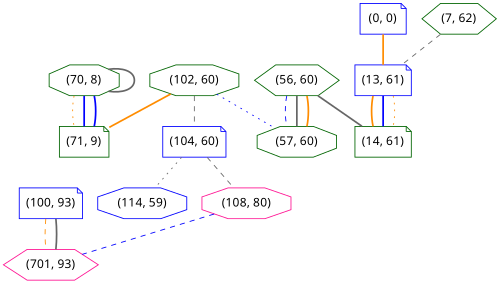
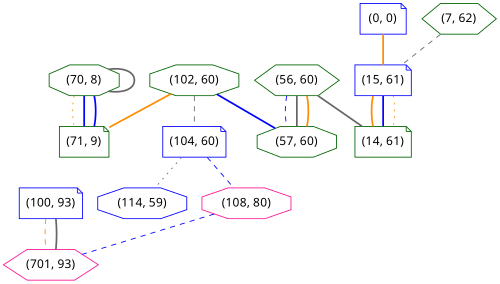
node "(13, 61)": label "(13, 61)" -> "(15, 61)"
edge "(102, 60)" -- "(57, 60)": style dotted -> bold
edge "(104, 60)" -- "(108, 80)": color gray40 -> blue
